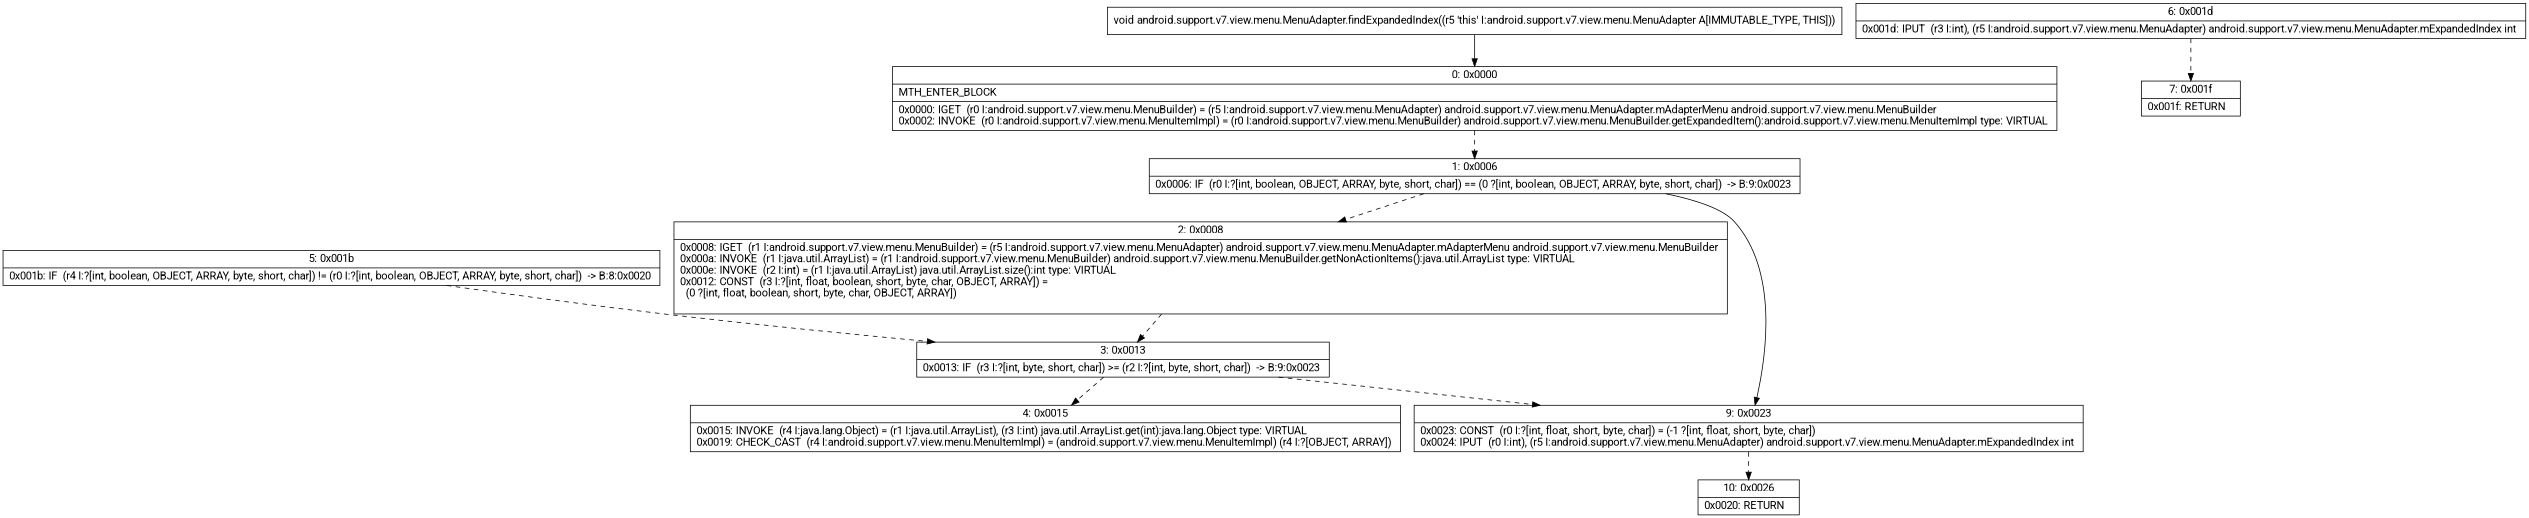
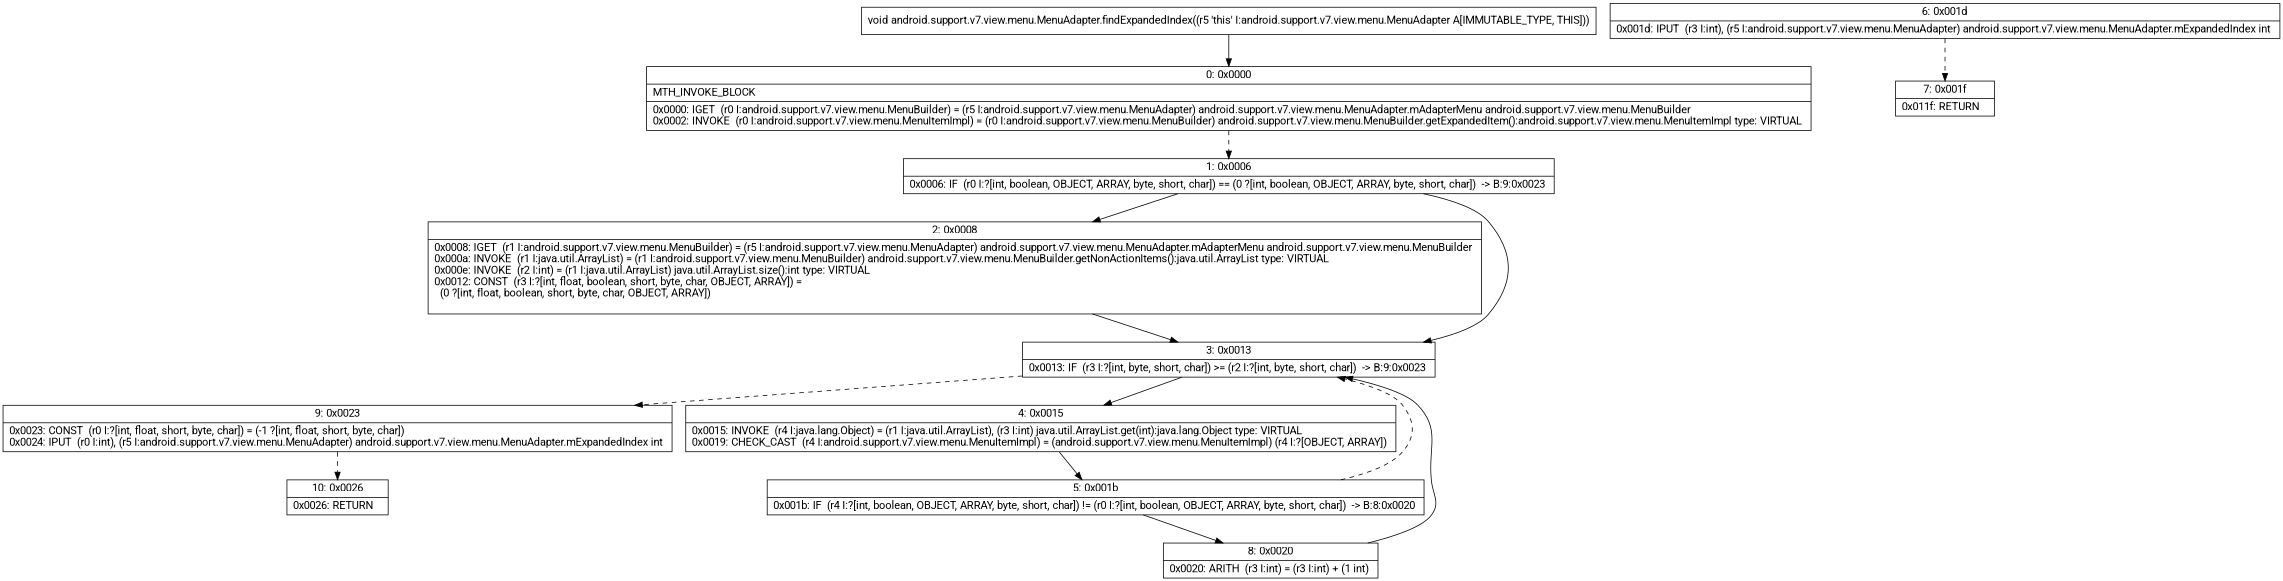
node "0: 0x0000": text "MTH_ENTER_BLOCK" -> "MTH_INVOKE_BLOCK"
node "7: 0x001f": text "0x001f: RETURN" -> "0x011f: RETURN"
edge "1: 0x0006" -> "2: 0x0008": style dashed -> solid
edge "1: 0x0006" -> "9: 0x0023": now "1: 0x0006" -> "3: 0x0013"
edge "2: 0x0008" -> "3: 0x0013": style dashed -> solid
edge "3: 0x0013" -> "4: 0x0015": style dashed -> solid
edge "4: 0x0015" -> "5: 0x001b": added
node "10: 0x0026": text "0x0020: RETURN" -> "0x0026: RETURN"
node "8: 0x0020": added
